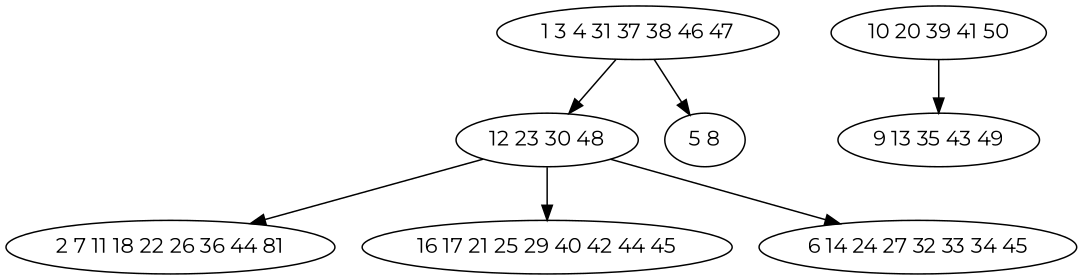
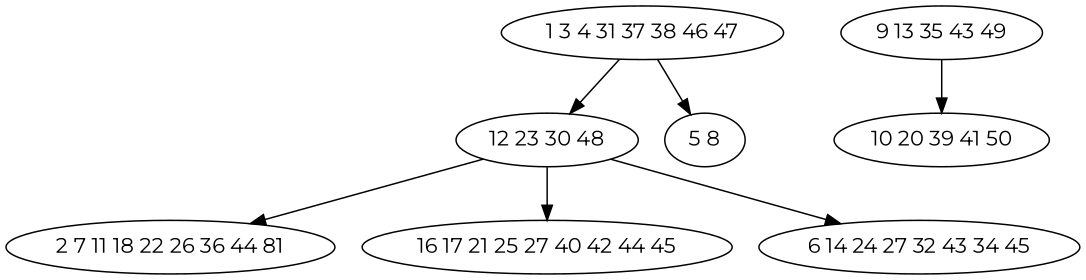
edge "10 20 39 41 50" -> "9 13 35 43 49": reversed
node "16 17 21 25 29 40 42 44 45": label "16 17 21 25 29 40 42 44 45" -> "16 17 21 25 27 40 42 44 45"
node "6 14 24 27 32 33 34 45": label "6 14 24 27 32 33 34 45" -> "6 14 24 27 32 43 34 45"
